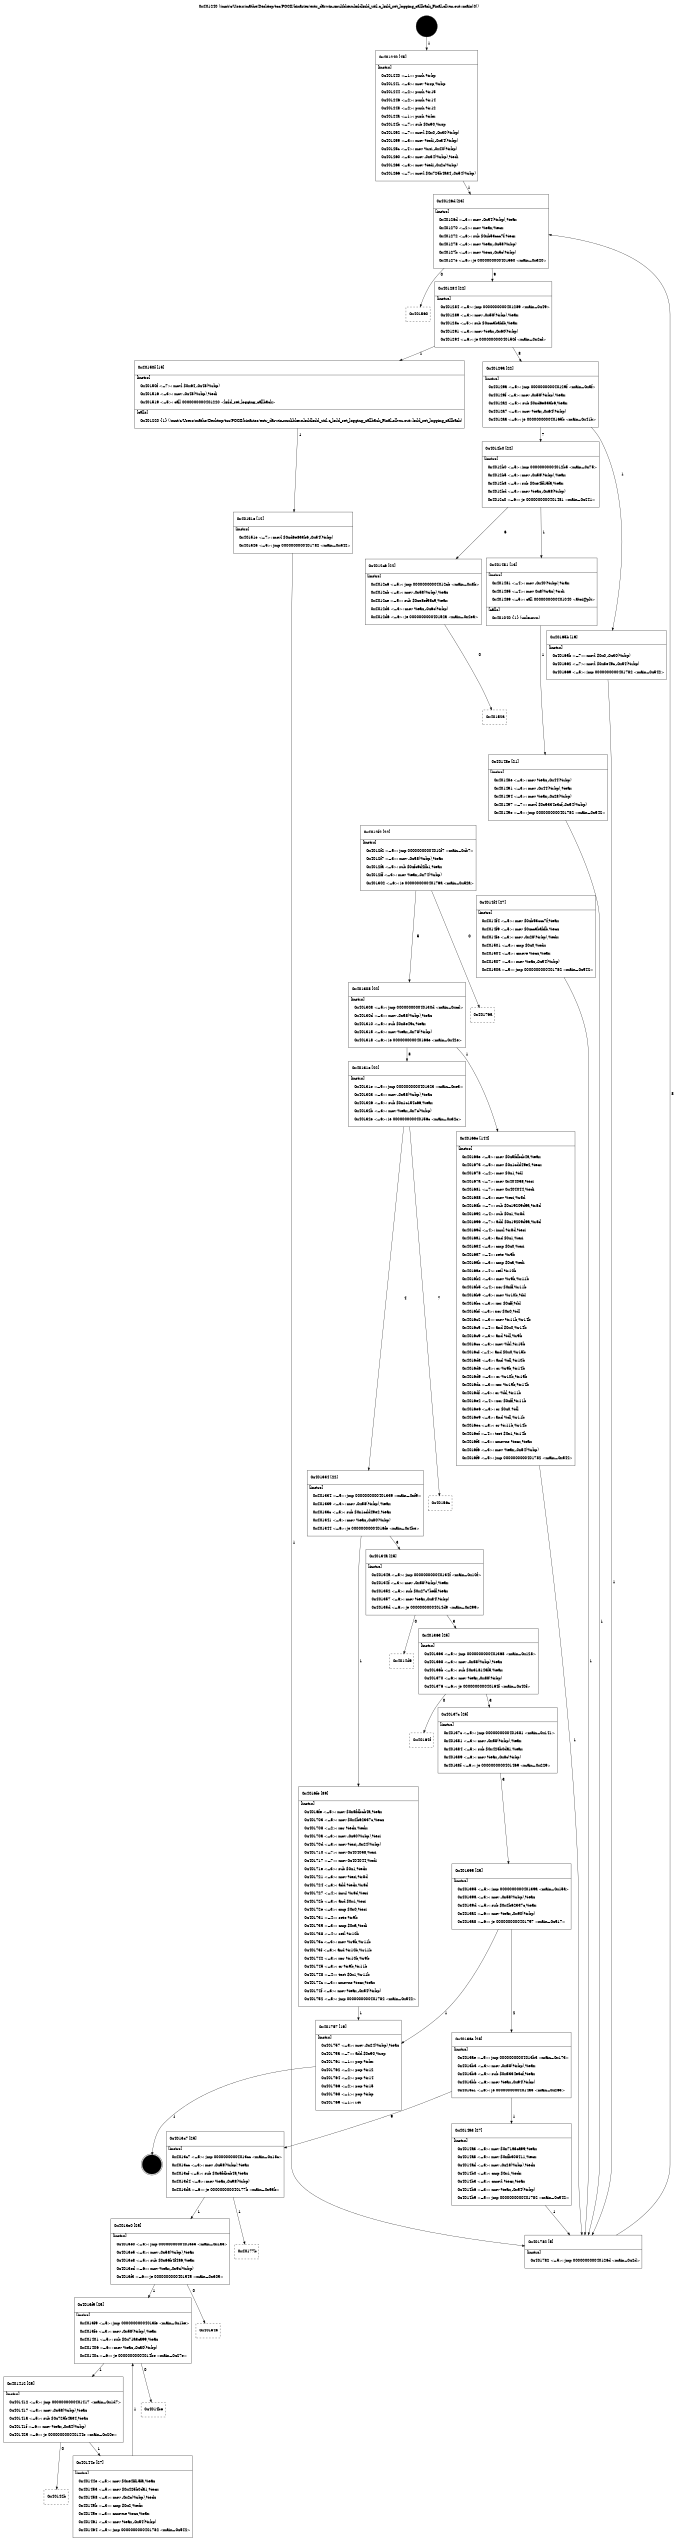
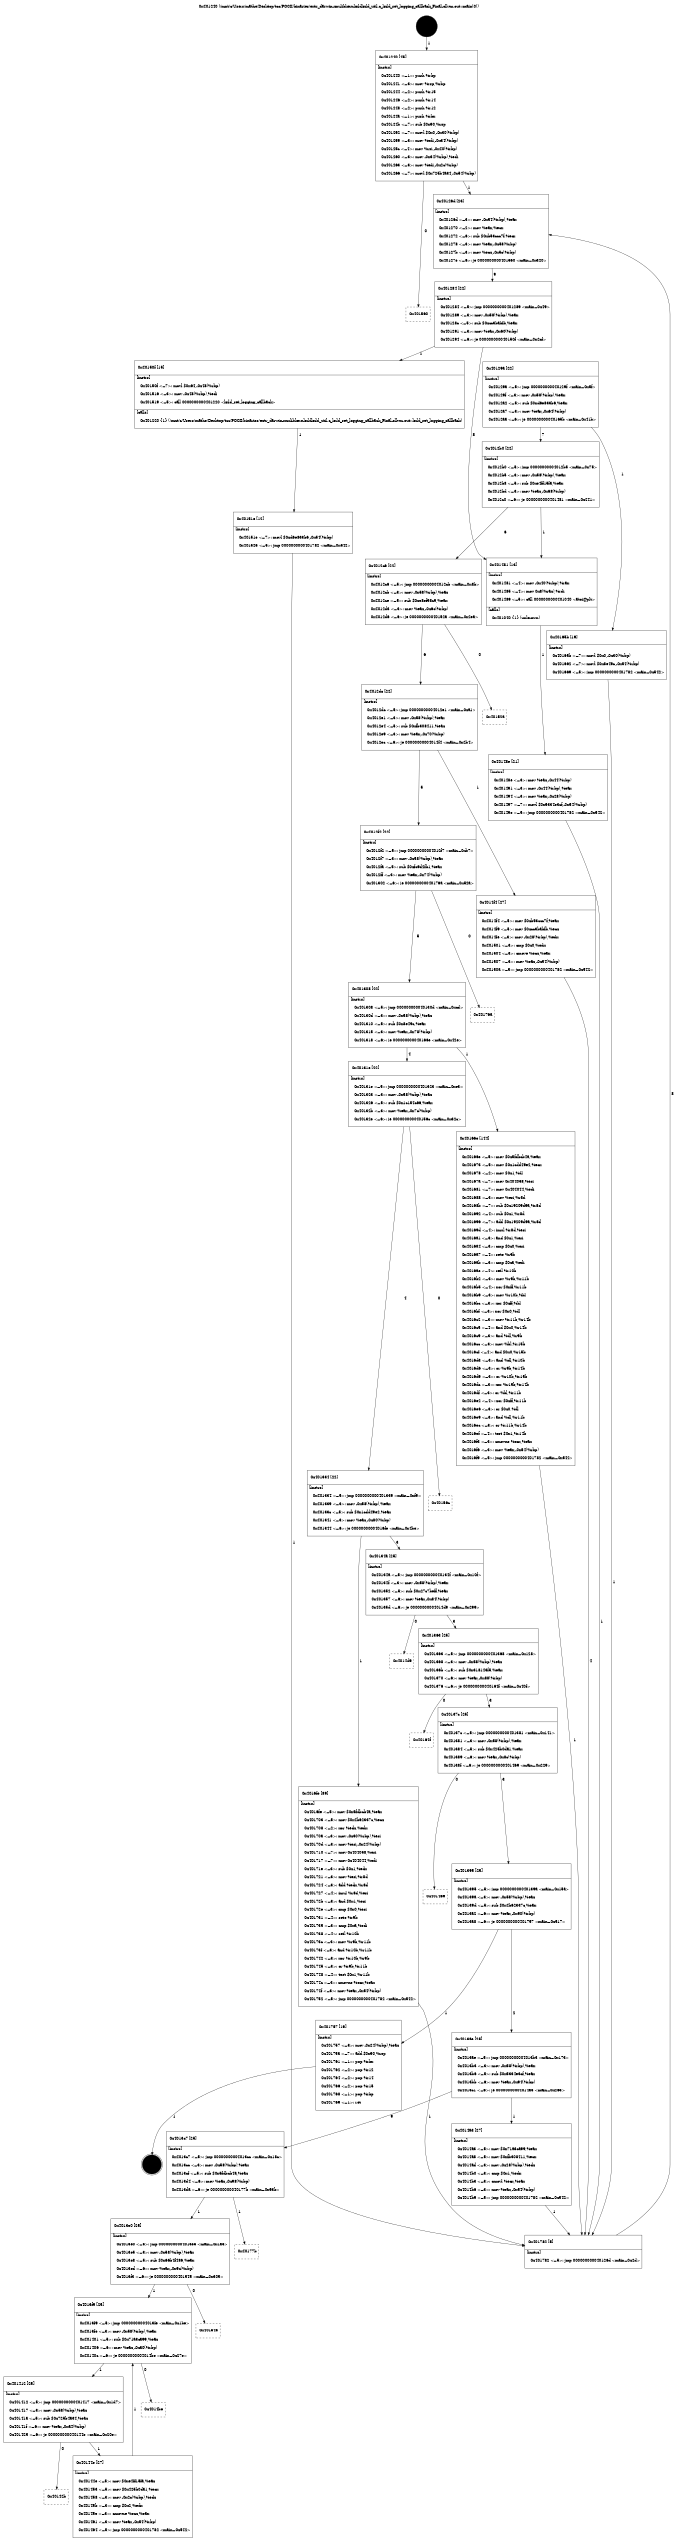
edge "0x40126d [23]" -> "0x401560": now "0x401240 [45]" -> "0x401560"
edge "0x401284 [22]" -> "0x40129a [22]": now "0x401284 [22]" -> "0x401481 [13]"
node "0x4012dc [22]": added
edge "0x401308 [22]" -> "0x40131e [22]": label " 8" -> " 4"
edge "0x40131e [22]" -> "0x40156c": label " 7" -> " 0"
edge "0x4014f4 [27]" -> "0x401782 [5]": label " 1" -> " 4"
node "0x401469": added
edge "0x4016fe [89]" -> "0x401757 [19]": now "0x4016fe [89]" -> "0x401782 [5]"
